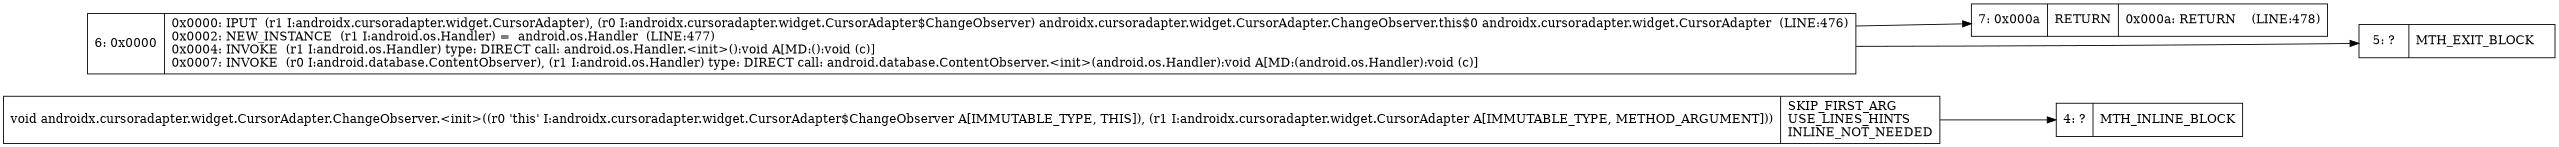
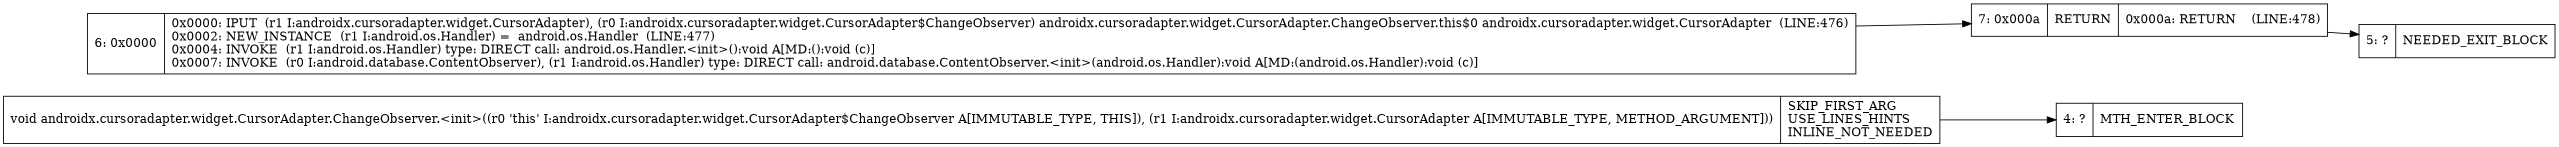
node "5: ?": text "MTH_EXIT_BLOCK" -> "NEEDED_EXIT_BLOCK"
edge "6: 0x0000" -> "5: ?": now "7: 0x000a" -> "5: ?"
node "4: ?": text "MTH_INLINE_BLOCK" -> "MTH_ENTER_BLOCK"
